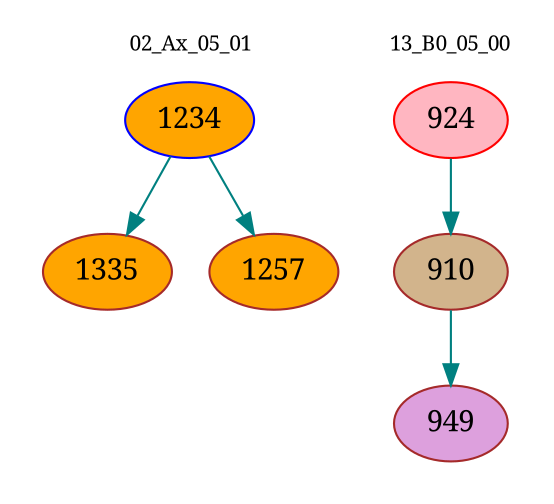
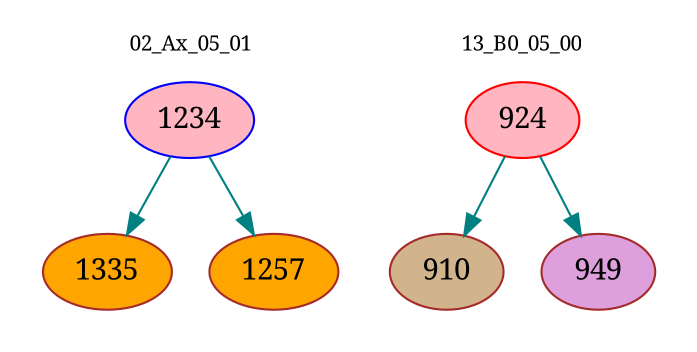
node "1234": fillcolor orange -> lightpink
edge "910" -> "949": now "924" -> "949"
